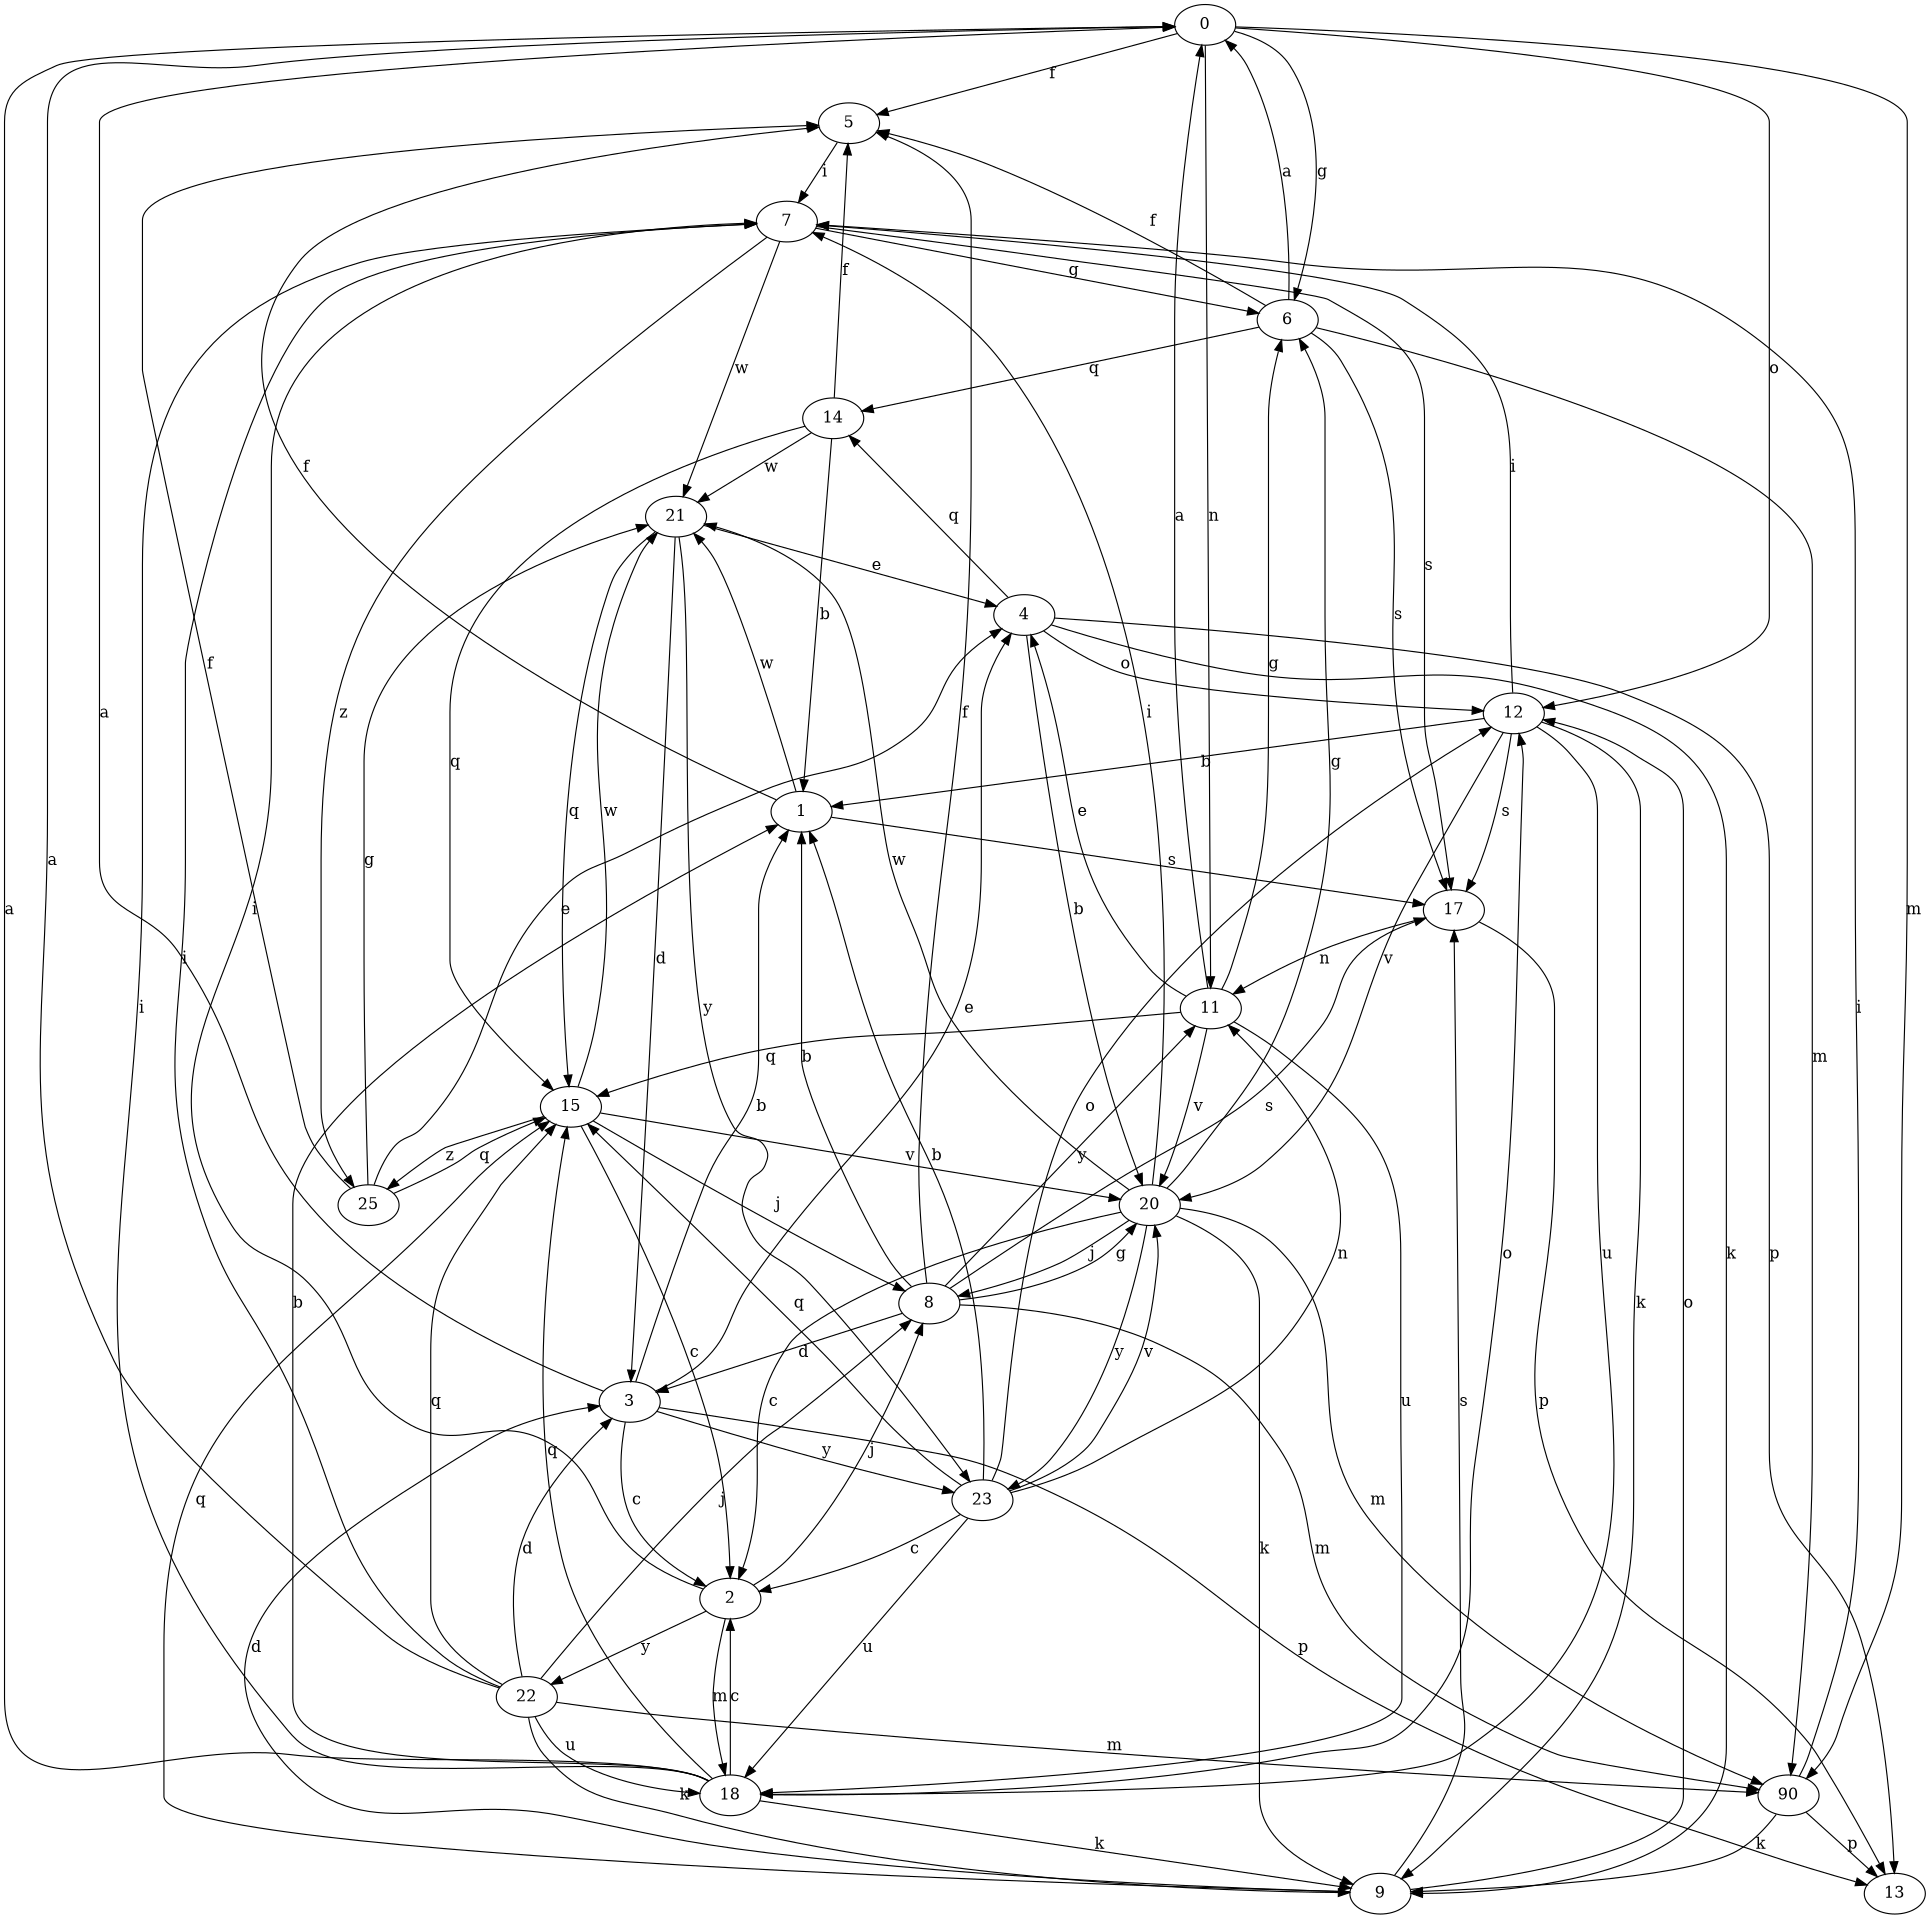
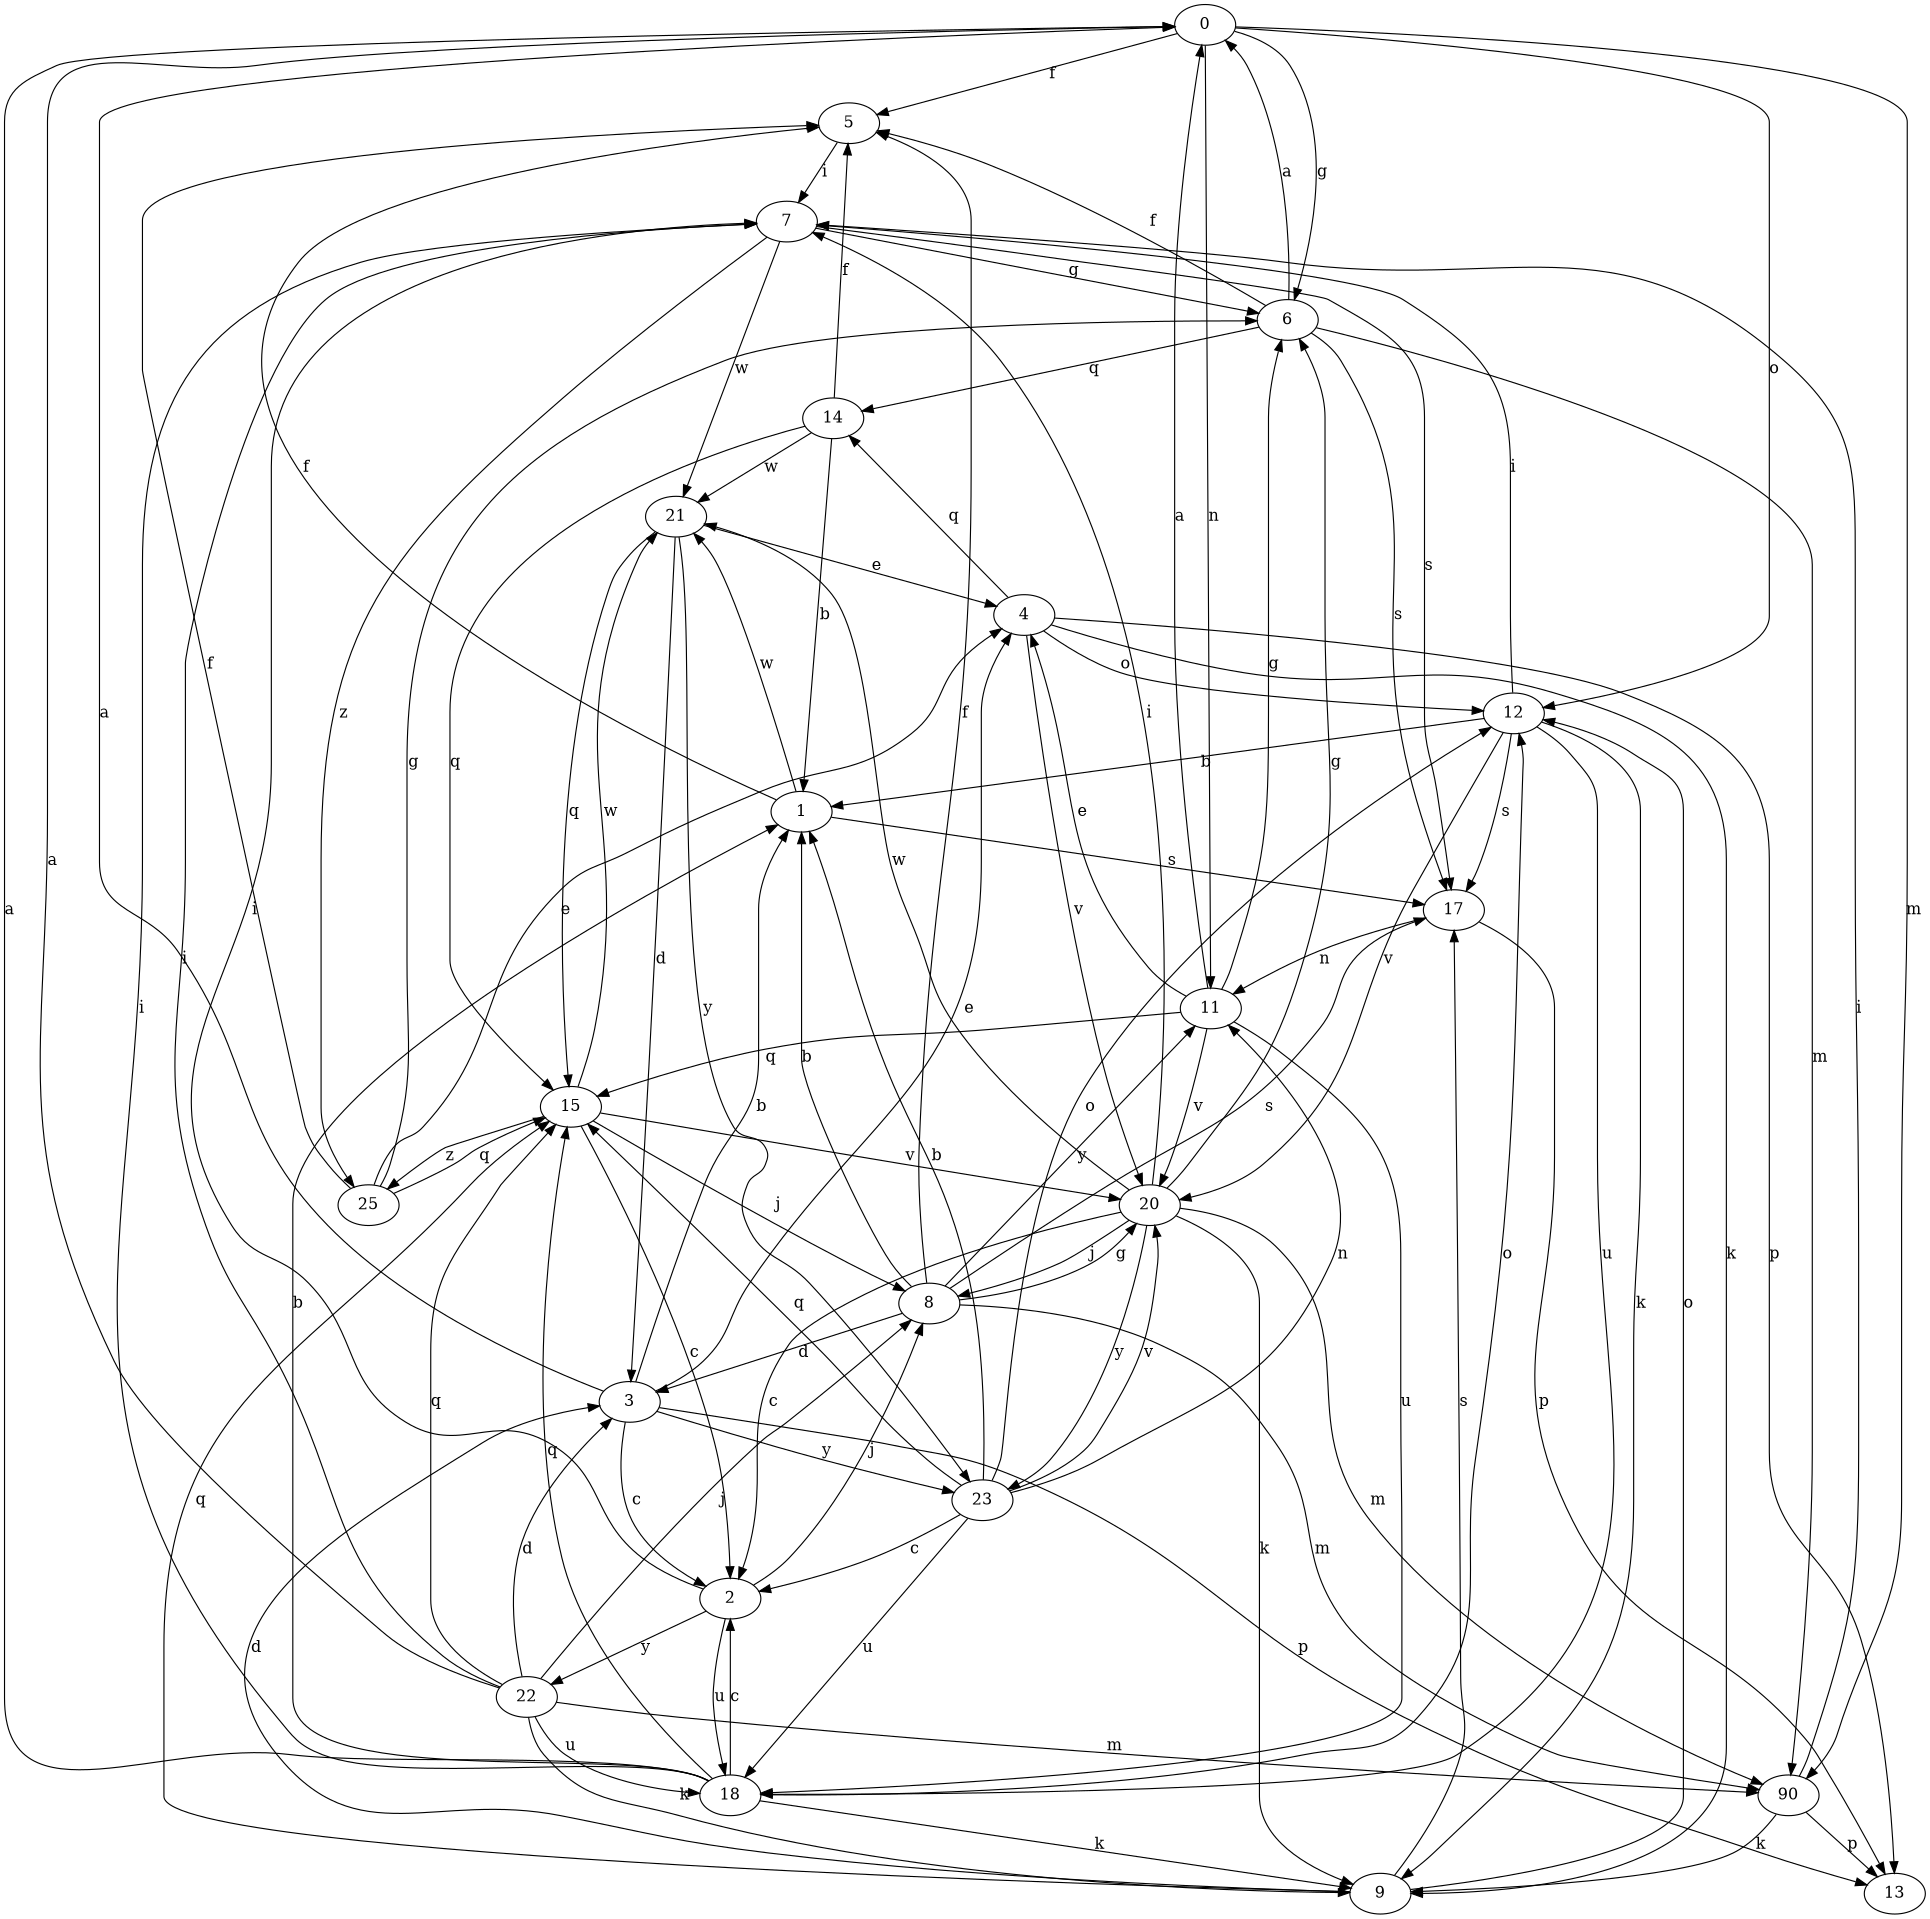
edge "25" -> "21": now "25" -> "6"
edge "4" -> "20": label "b" -> "v"
edge "2" -> "18": label "m" -> "u"
